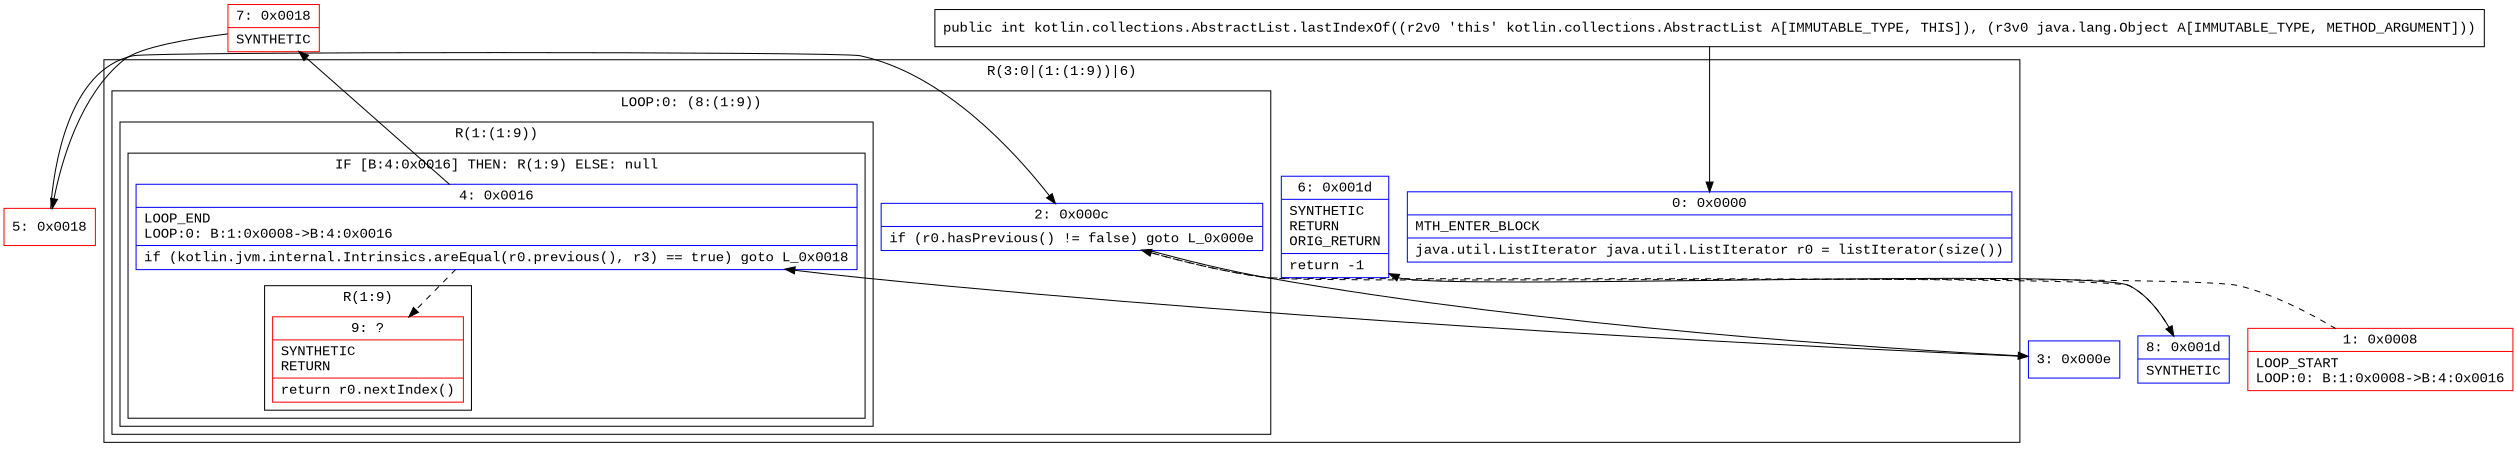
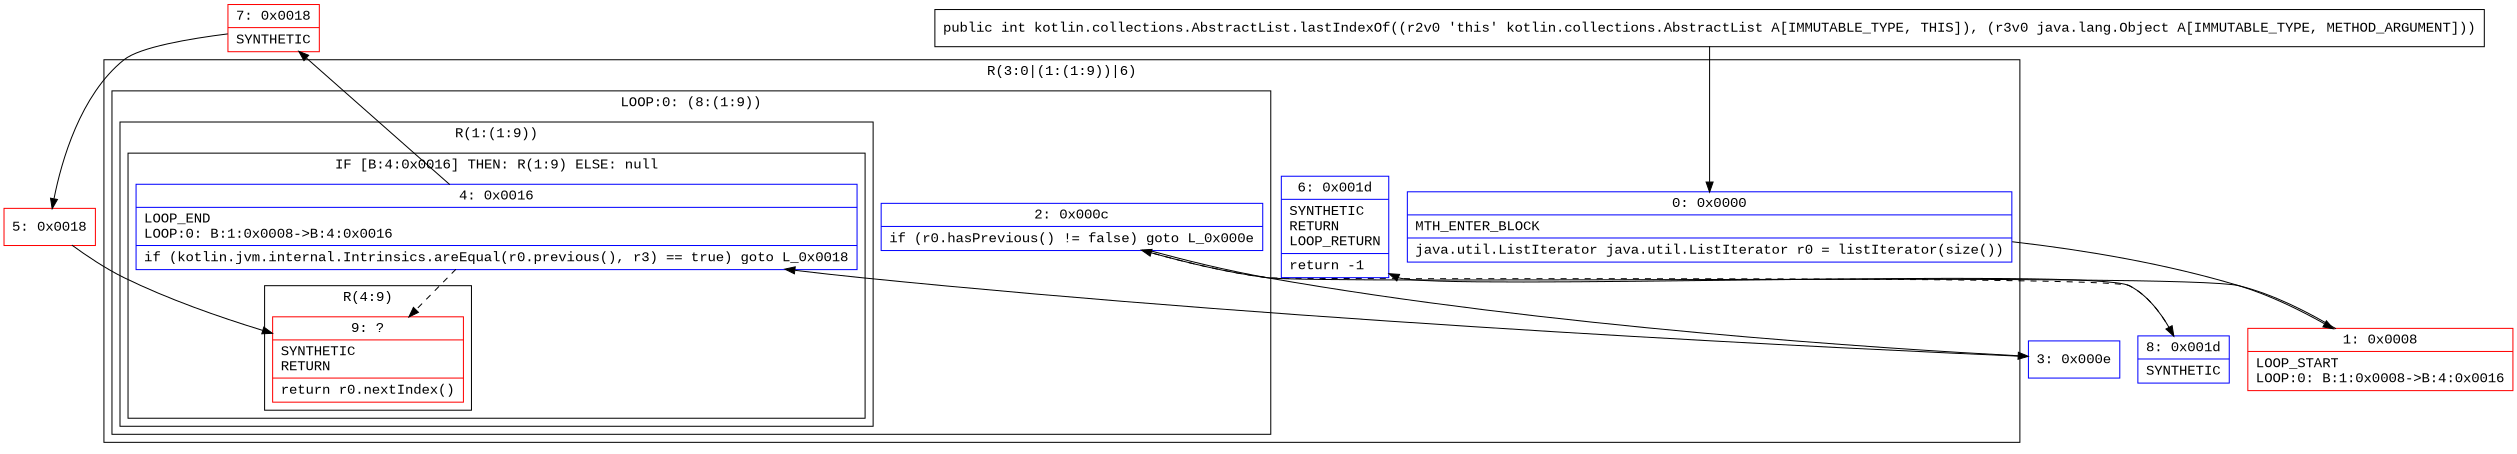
edge "5: 0x0018" -> "2: 0x000c": now "5: 0x0018" -> "9: ?"
node "6: 0x001d": text "ORIG_RETURN" -> "LOOP_RETURN"
edge "0: 0x0000" -> "1: 0x0008": added
edge "1: 0x0008" -> "2: 0x000c": style dashed -> solid
cluster "R(1:9)": label "R(1:9)" -> "R(4:9)"
